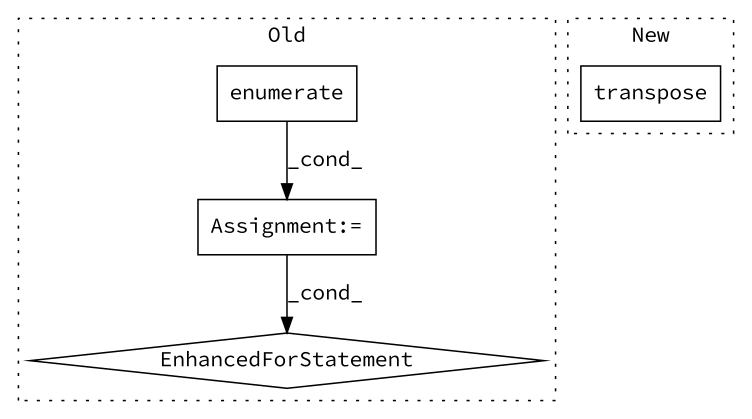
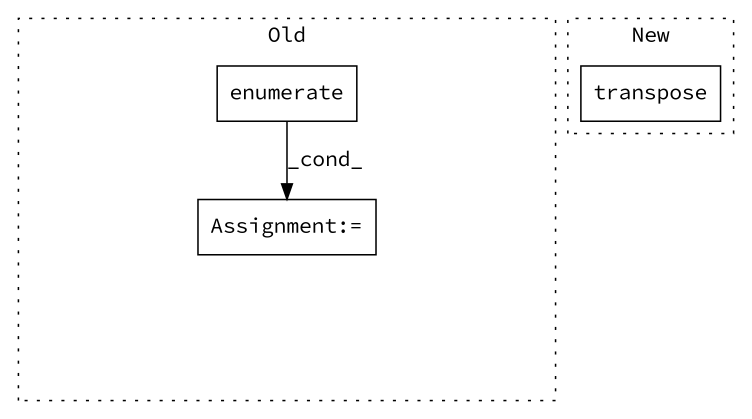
node "EnhancedForStatement": removed
